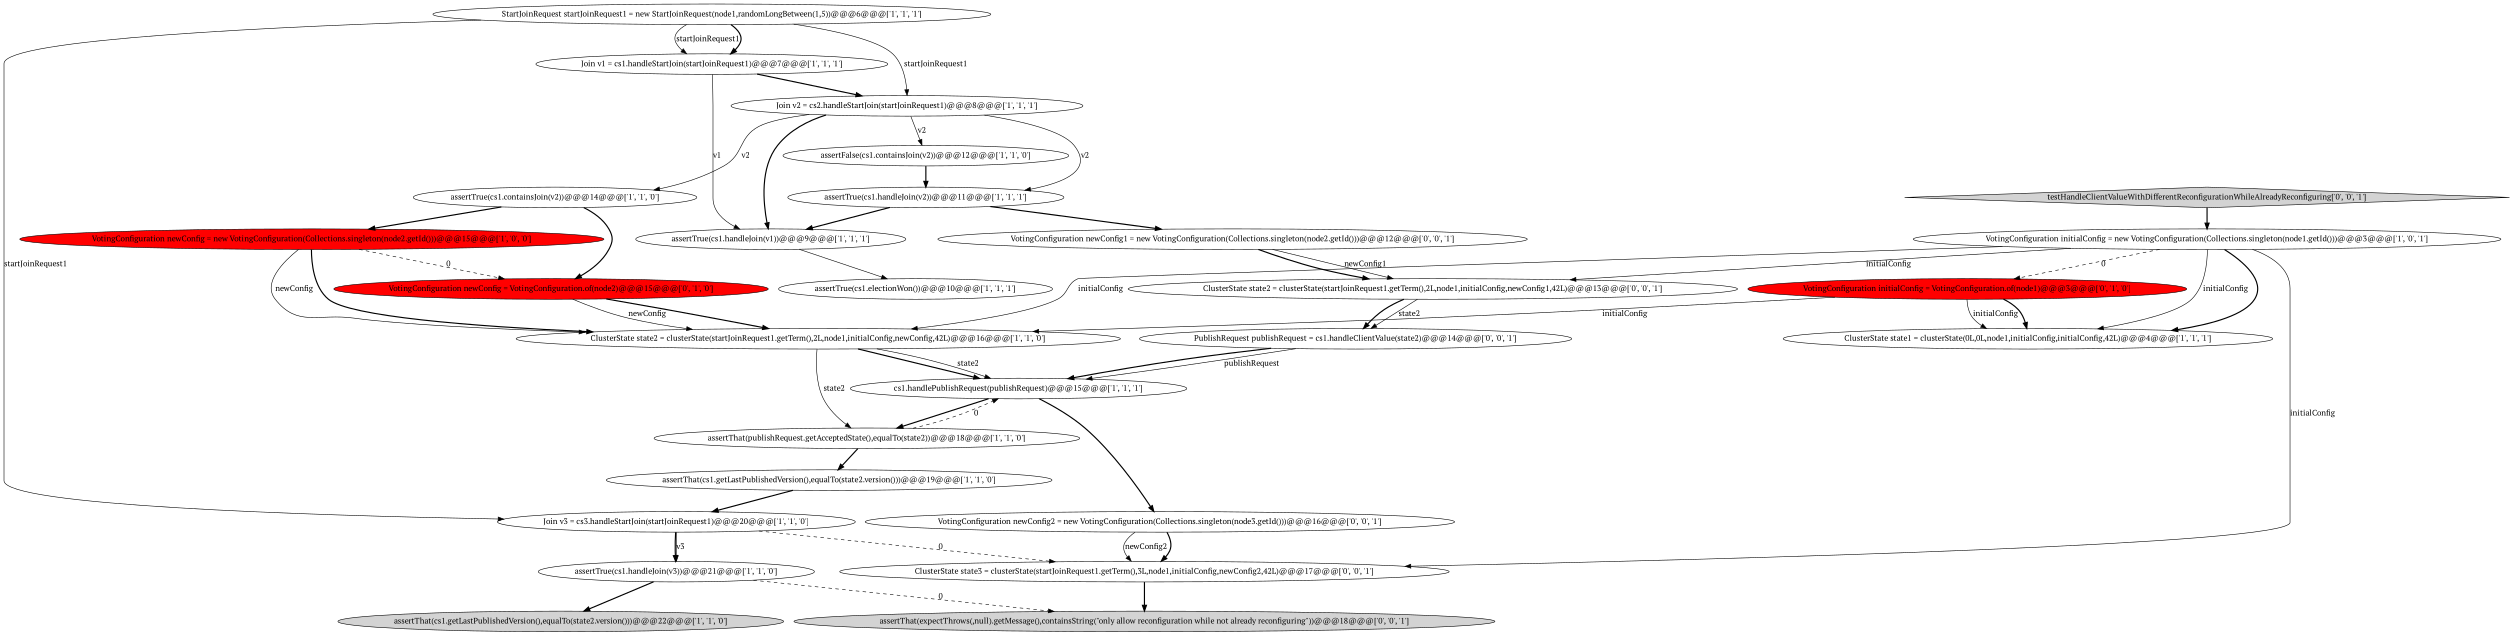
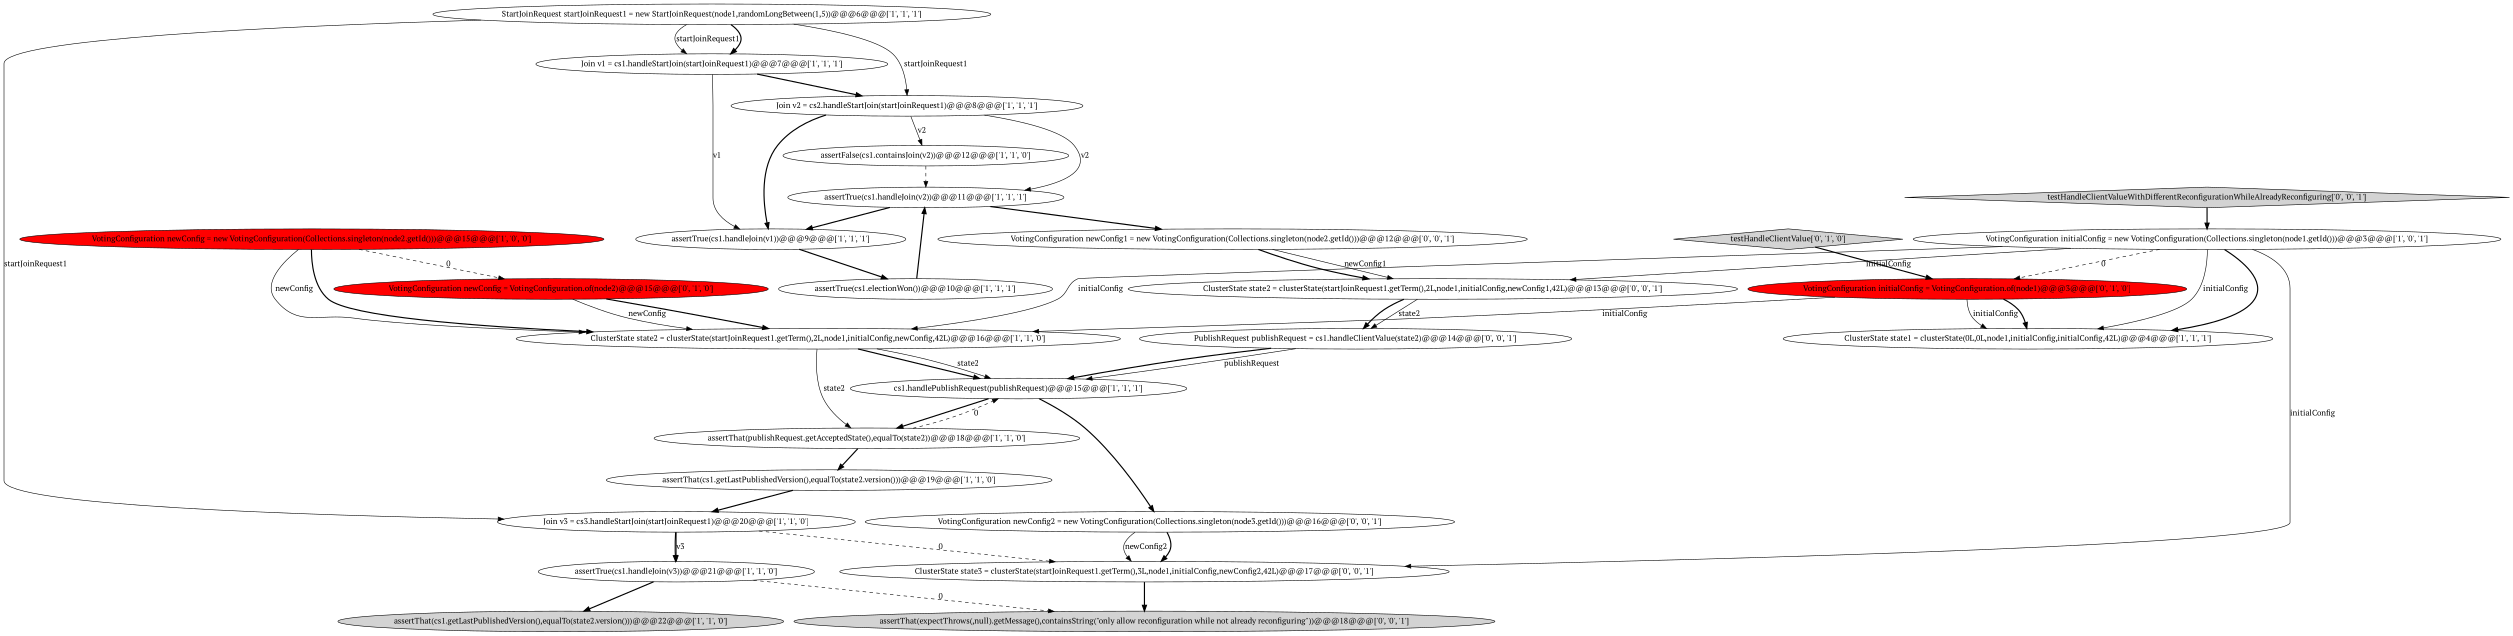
edge "assertFalse(cs1.containsJoin(v2))@@@12@@@['1', '1', '0']" -> "assertTrue(cs1.handleJoin(v2))@@@11@@@['1', '1', '1']": style bold -> dashed
node "assertTrue(cs1.containsJoin(v2))@@@14@@@['1', '1', '0']": removed
node "testHandleClientValue['0', '1', '0']": added
edge "assertTrue(cs1.electionWon())@@@10@@@['1', '1', '1']" -> "assertTrue(cs1.handleJoin(v2))@@@11@@@['1', '1', '1']": added
edge "assertTrue(cs1.handleJoin(v1))@@@9@@@['1', '1', '1']" -> "assertTrue(cs1.electionWon())@@@10@@@['1', '1', '1']": style solid -> bold
